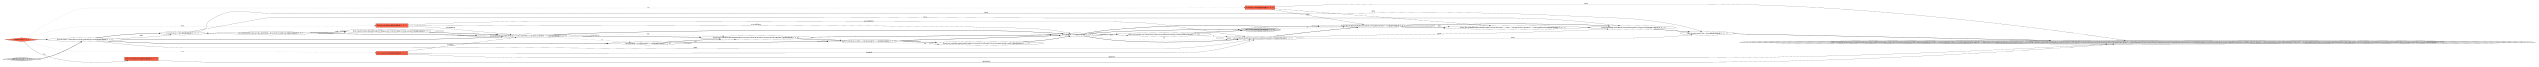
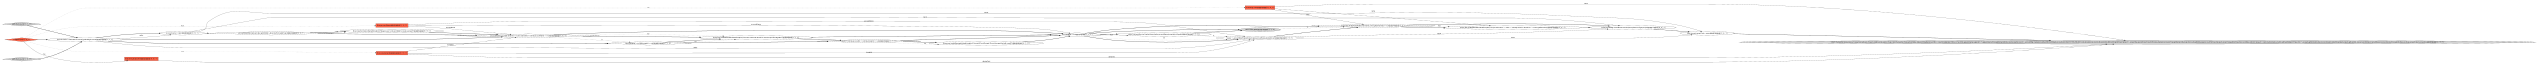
node "getEntityOwnerId['0', '1', '0']": added
